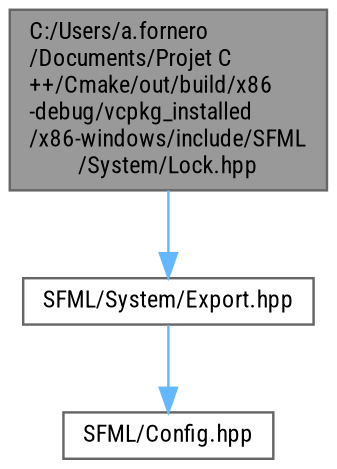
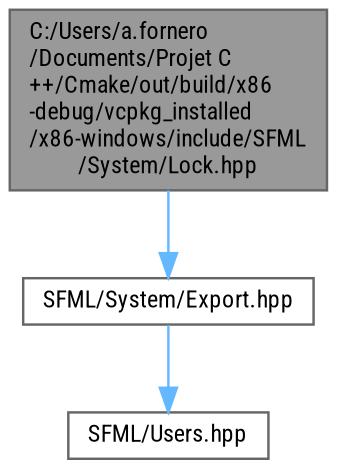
node "SFML/Config.hpp": label "SFML/Config.hpp" -> "SFML/Users.hpp"
